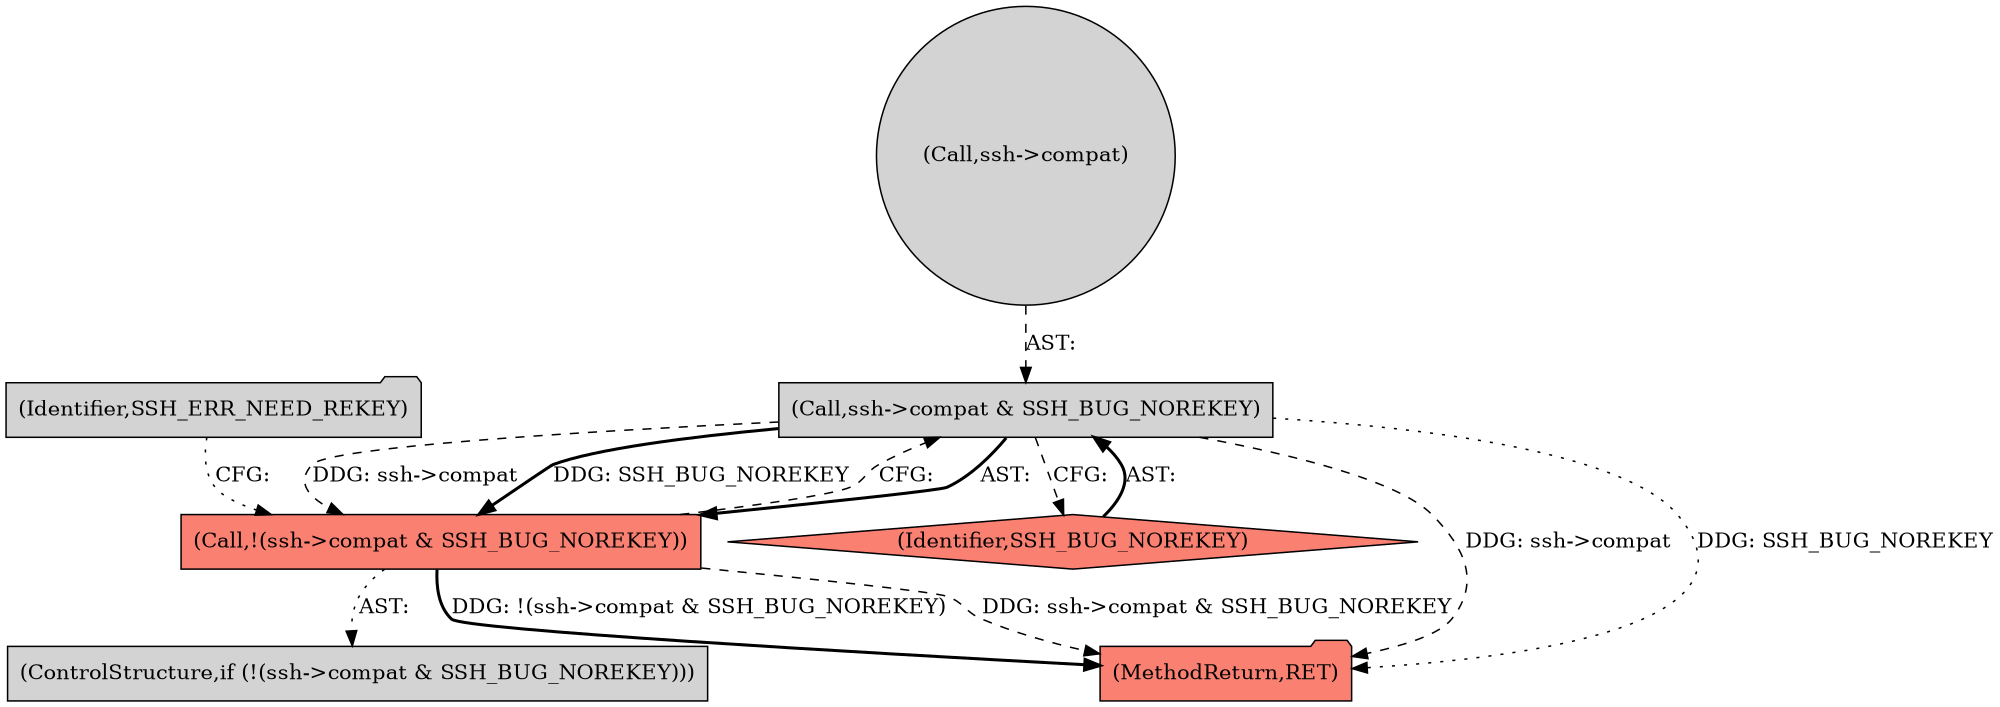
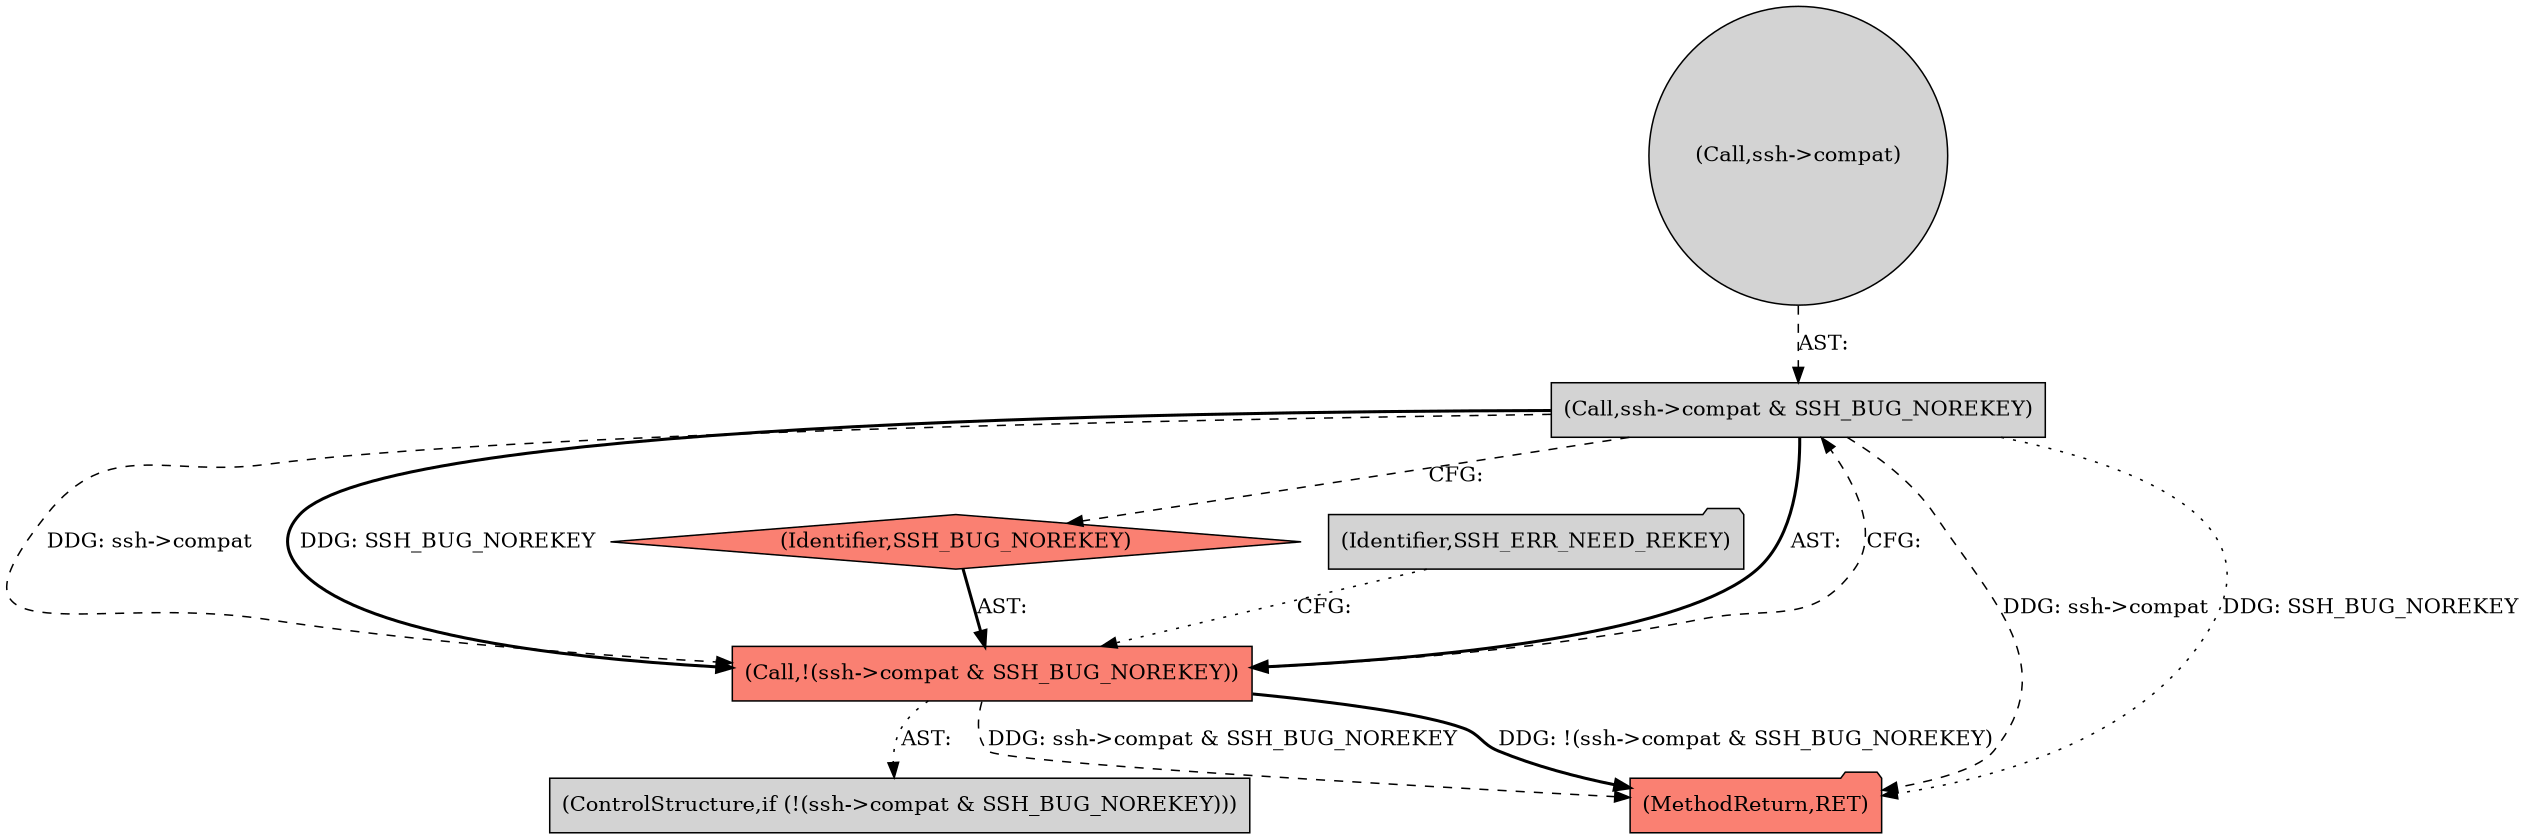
edge "(Identifier,SSH_BUG_NOREKEY)" -> "(Call,ssh->compat & SSH_BUG_NOREKEY)": now "(Identifier,SSH_BUG_NOREKEY)" -> "(Call,!(ssh->compat & SSH_BUG_NOREKEY))"
